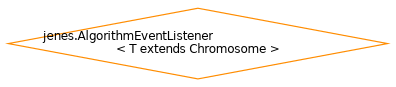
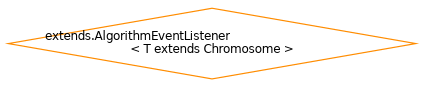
node "jenes.AlgorithmEventListener < T extends Chromosome >": label "jenes.AlgorithmEventListener < T extends Chromosome >" -> "extends.AlgorithmEventListener < T extends Chromosome >"
